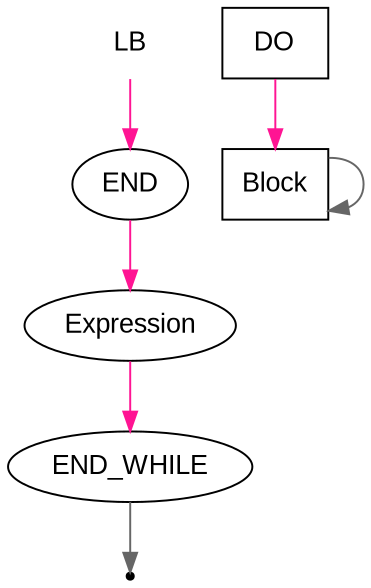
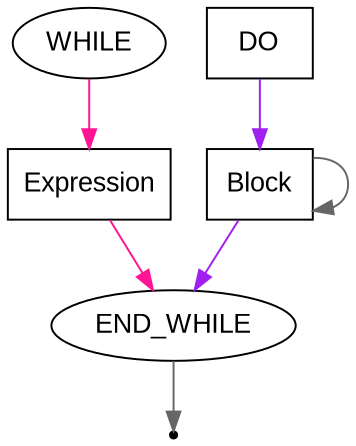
node "LB": removed
edge "DO" -> "Block": color deeppink -> purple
node "END": label "END" -> "WHILE"
edge "Block" -> "END_WHILE": added
node "Expression": shape ellipse -> box
